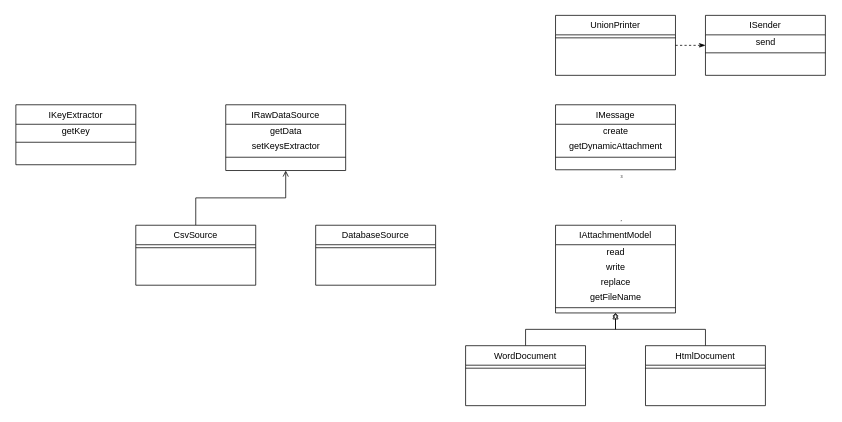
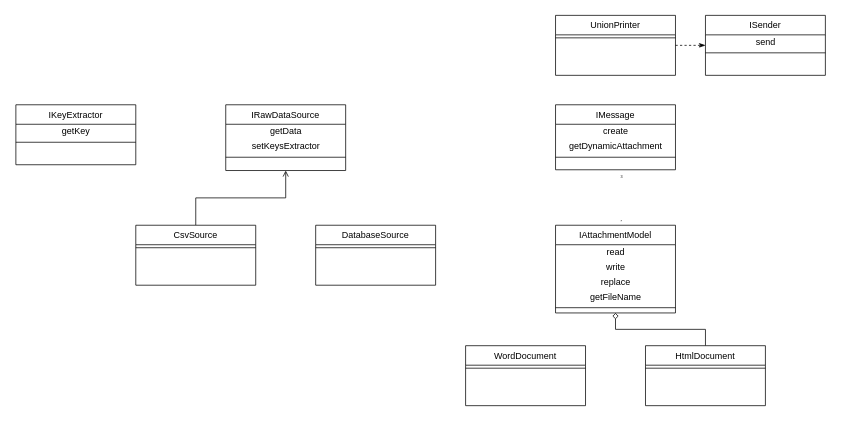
edge "WordDocument" -> "IAttachmentModel": removed
